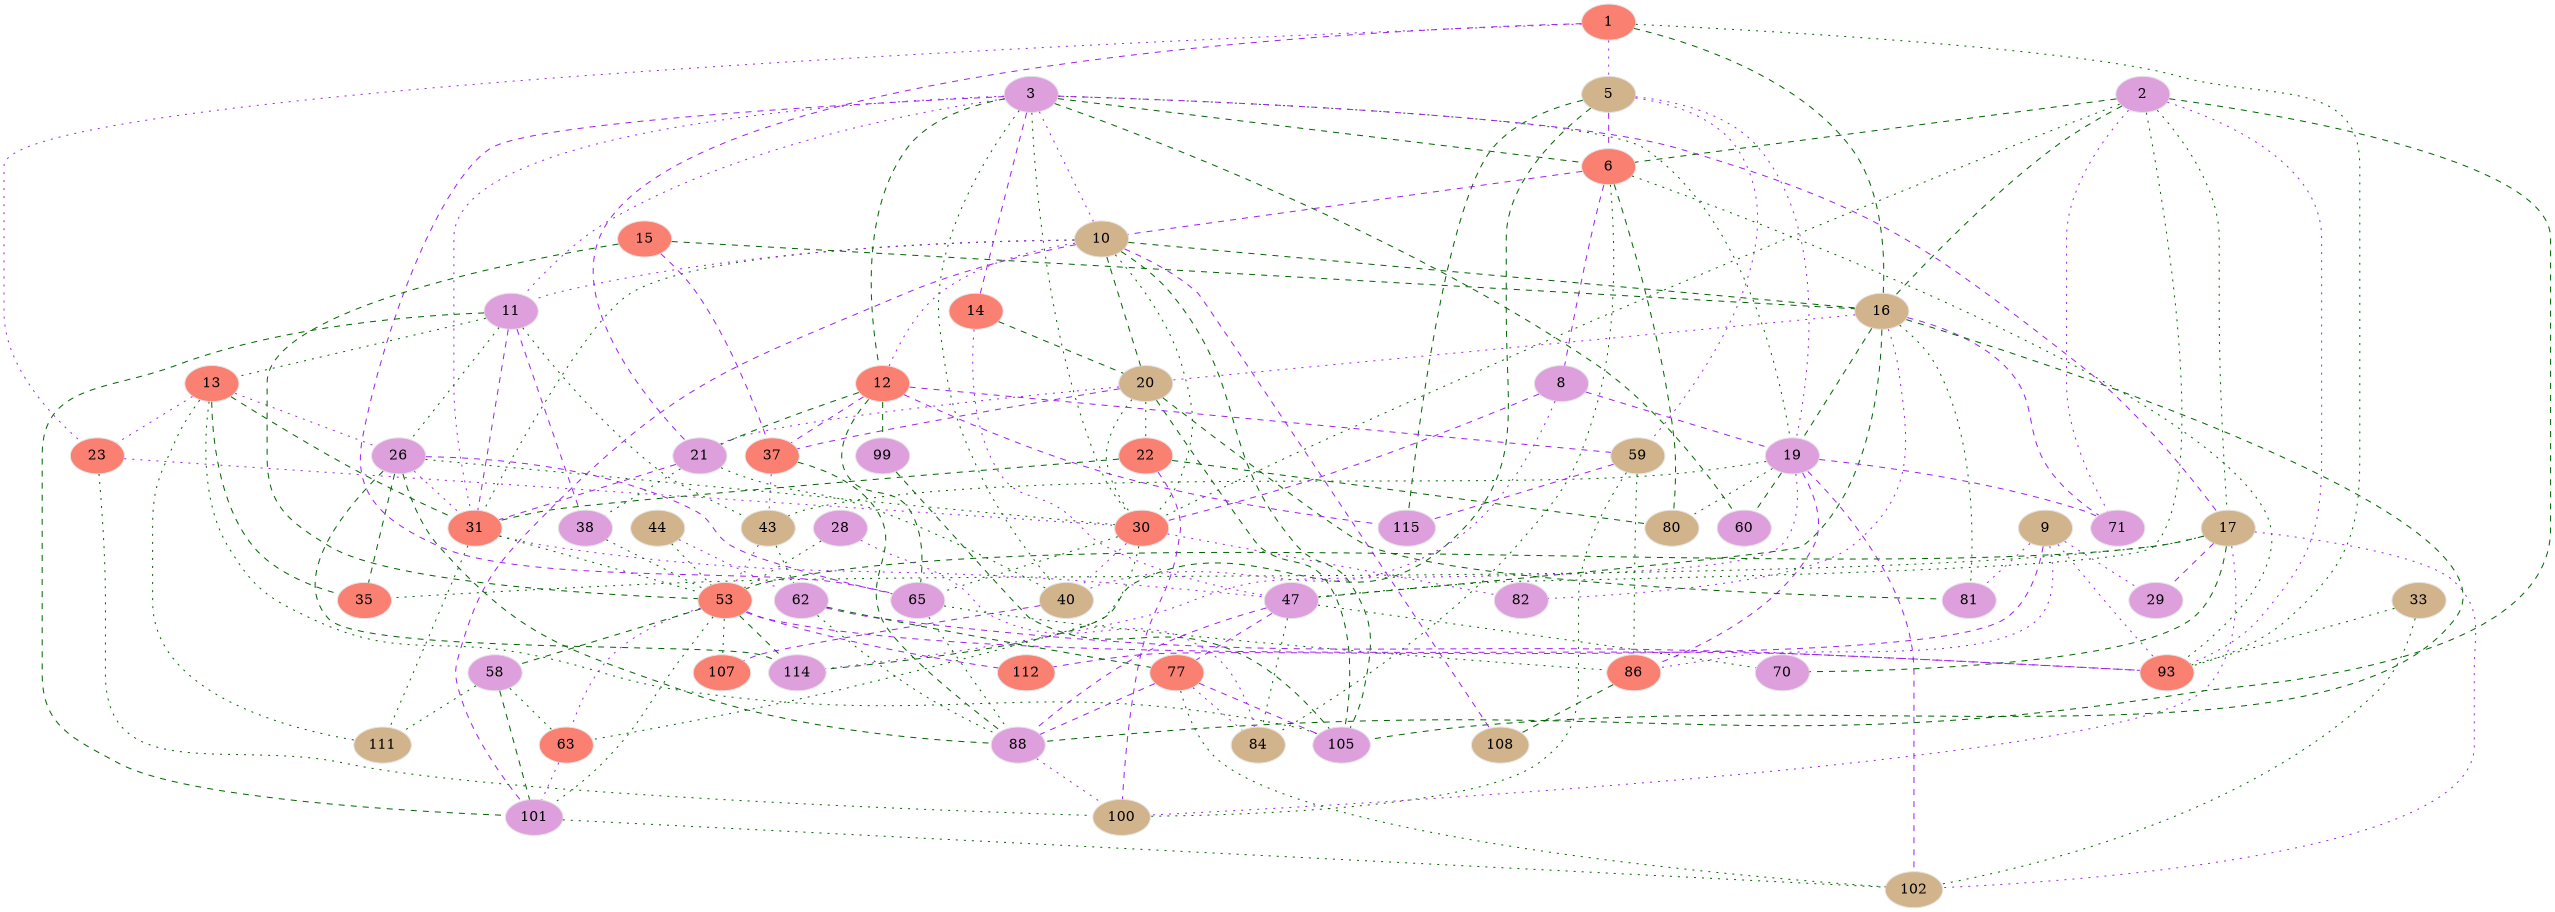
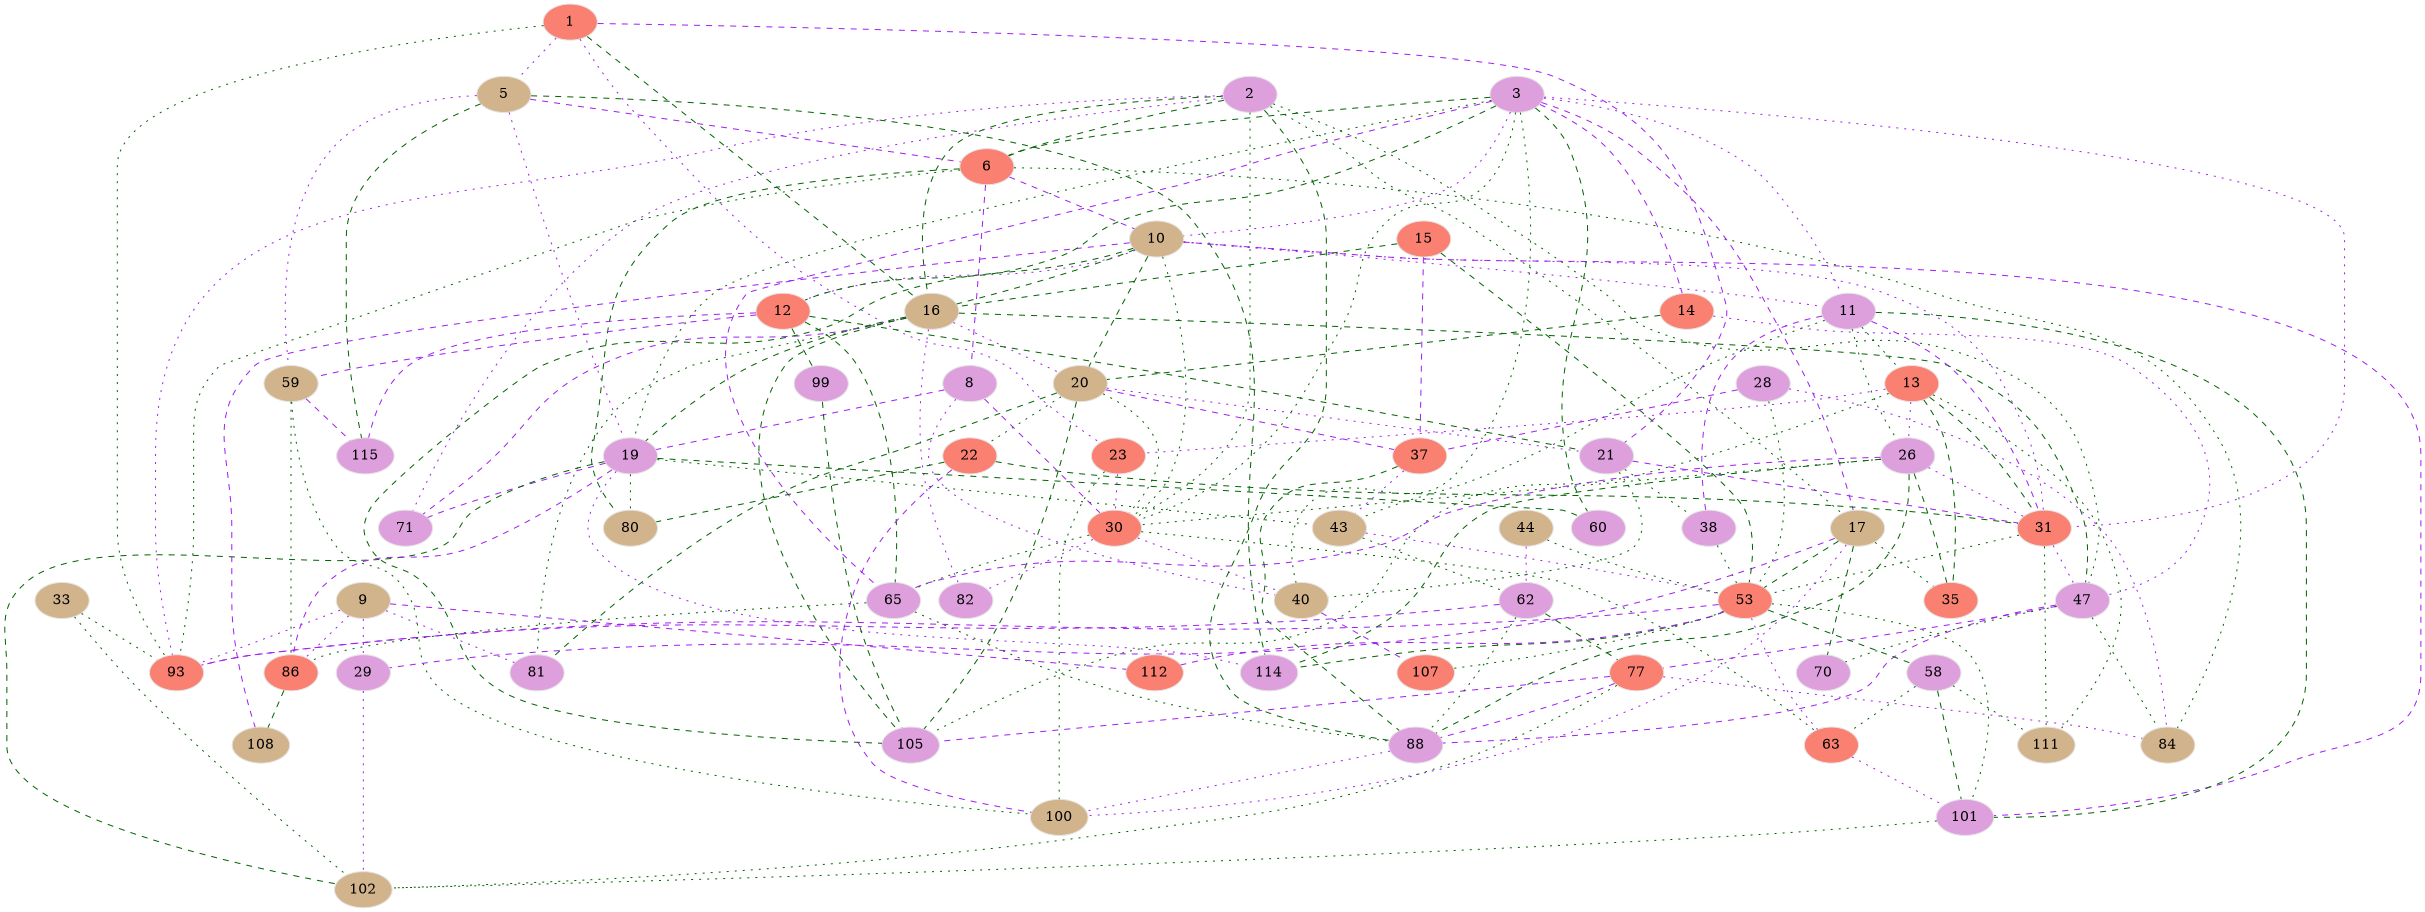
edge "10" -- "31": color darkgreen -> purple
edge "12" -- "37": now "28" -- "37"
edge "19" -- "102": color purple -> darkgreen
edge "17" -- "102": now "29" -- "102"
